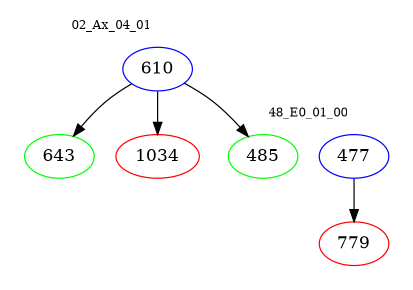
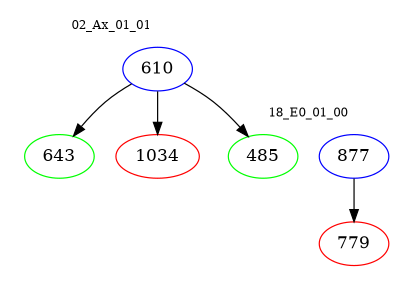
cluster "02_Ax_04_01": label "02_Ax_04_01" -> "02_Ax_01_01"
cluster "48_E0_01_00": label "48_E0_01_00" -> "18_E0_01_00"
node "477": label "477" -> "877"
